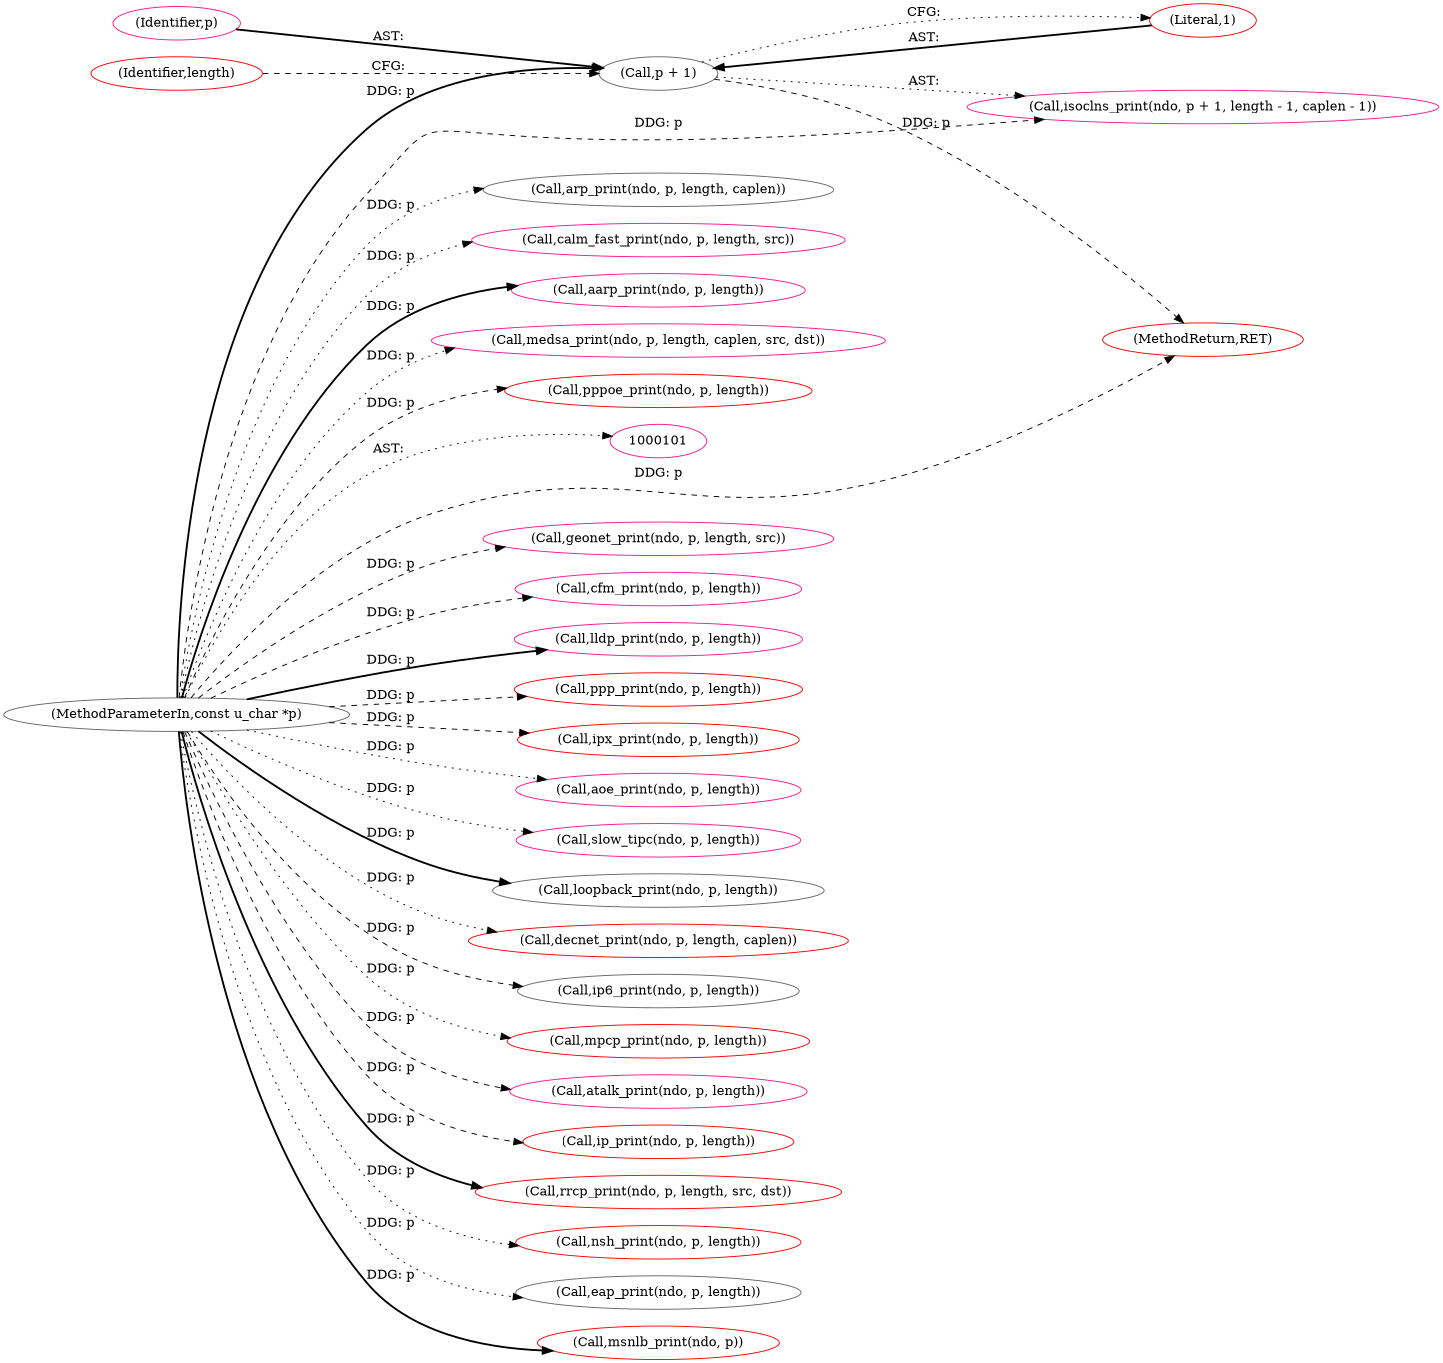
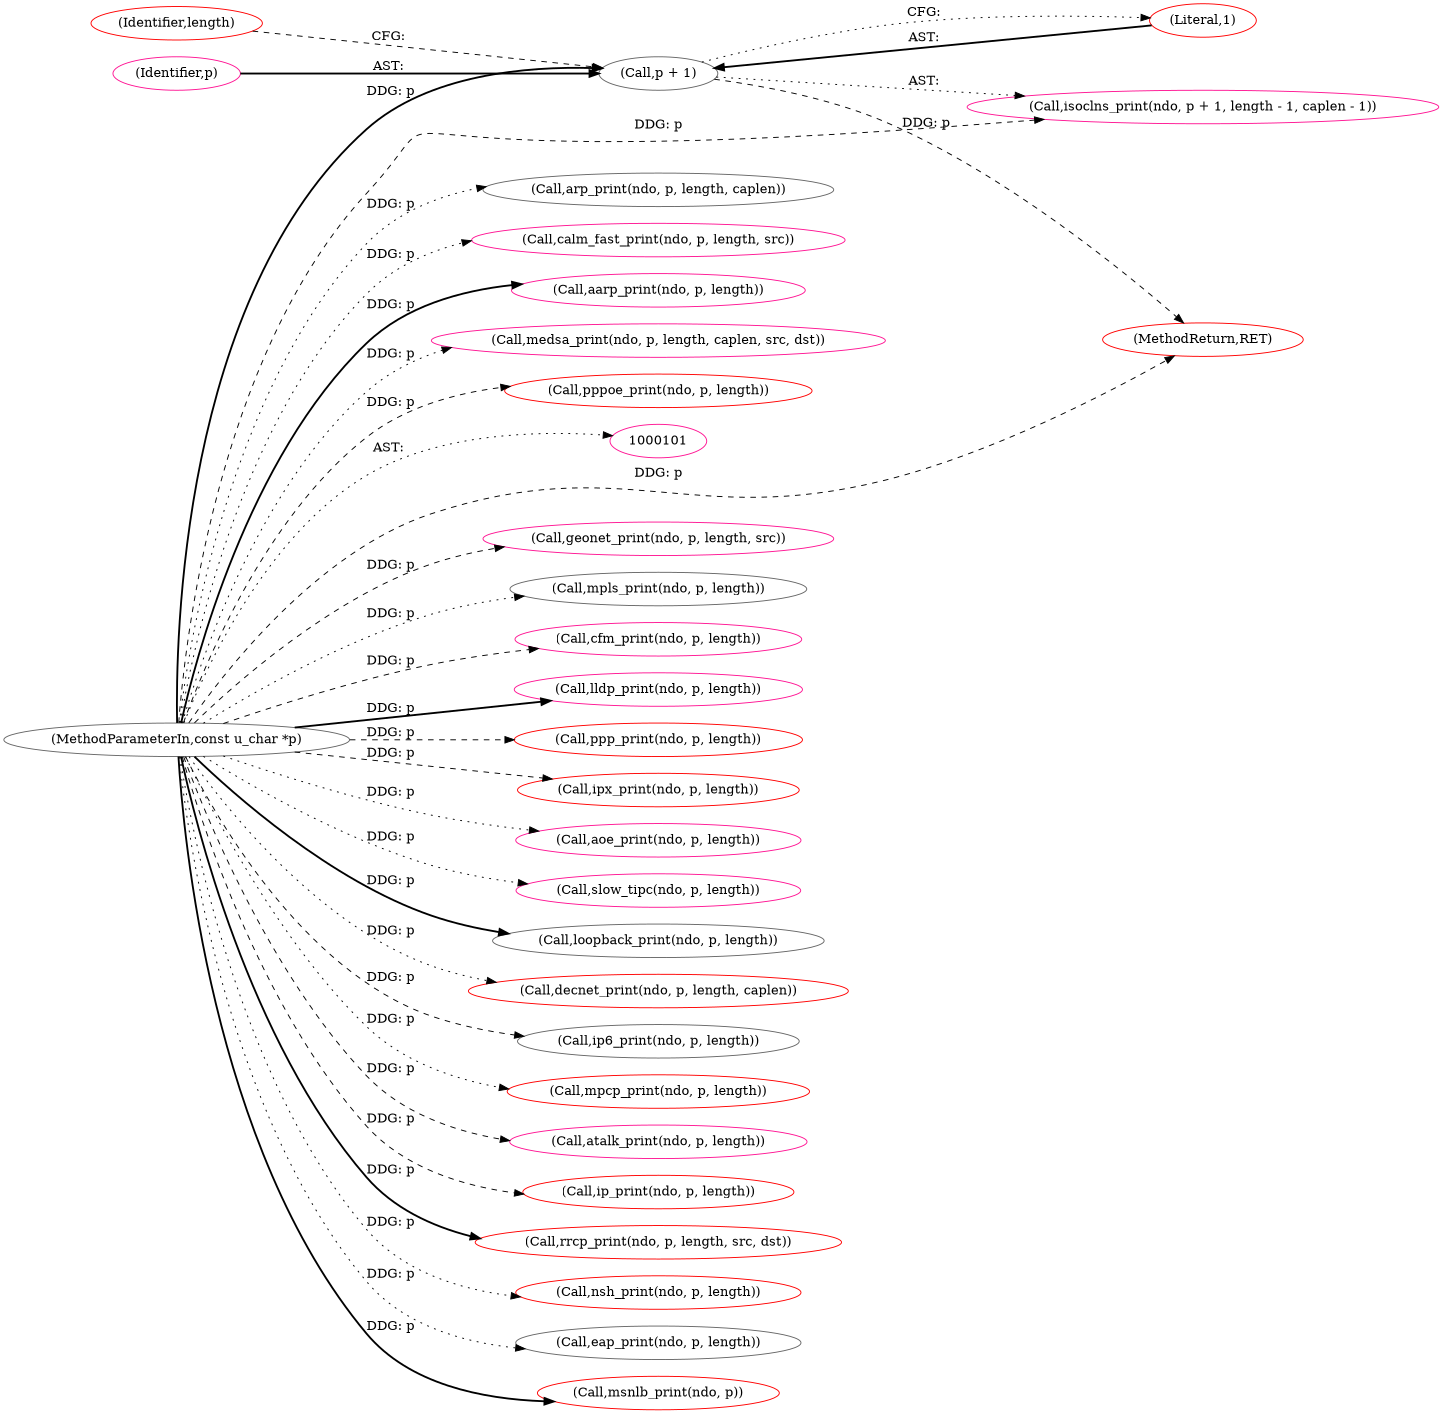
node "(Call,mpls_print(ndo, p, length))": added
